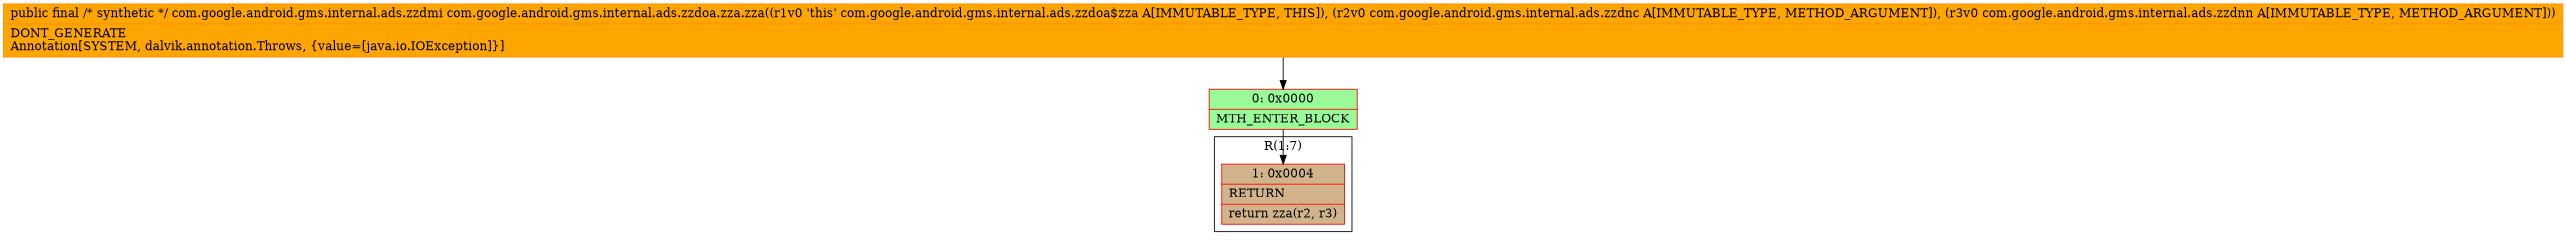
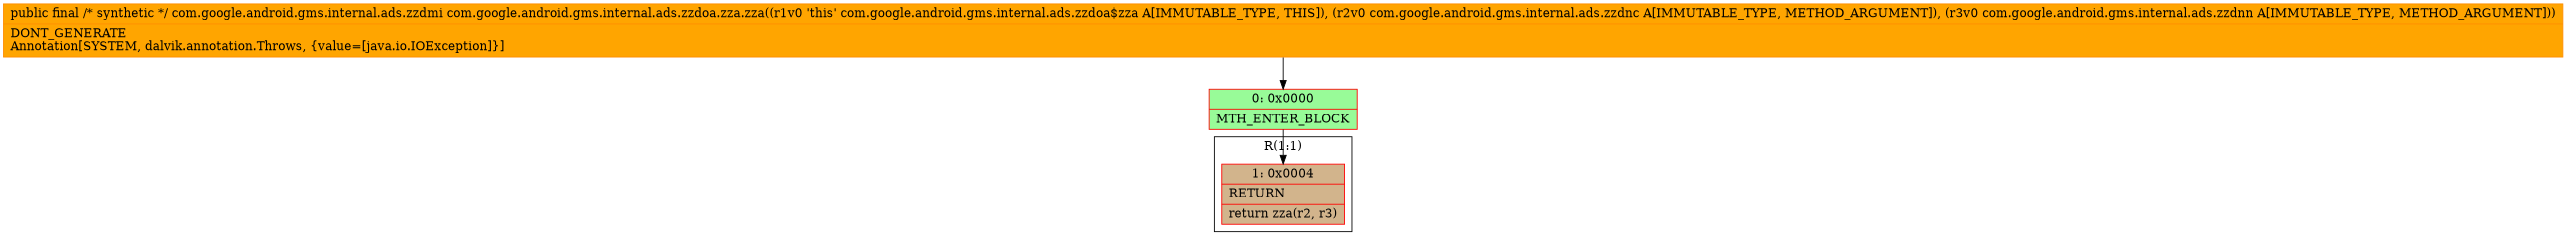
cluster "R(1:7)": label "R(1:7)" -> "R(1:1)"
